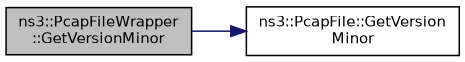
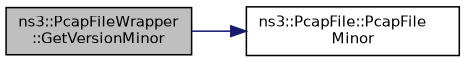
node "ns3::PcapFile::GetVersion Minor": label "ns3::PcapFile::GetVersion Minor" -> "ns3::PcapFile::PcapFile Minor"
